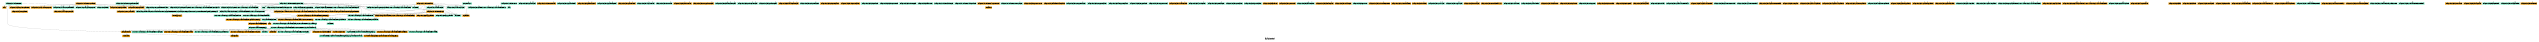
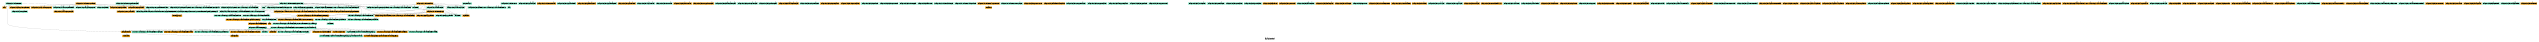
node "_ZN9LAMMPS_NS3Fix17initial_integrateEi": removed
node "_ZN9LAMMPS_NS3Fix13compute_arrayEii": added
node "_ZN9LAMMPS_NS3Fix13zero_momentumEv": added
node "_ZN9LAMMPS_NS6Memory5sfreeEPv": fillcolor orange -> aquamarine
